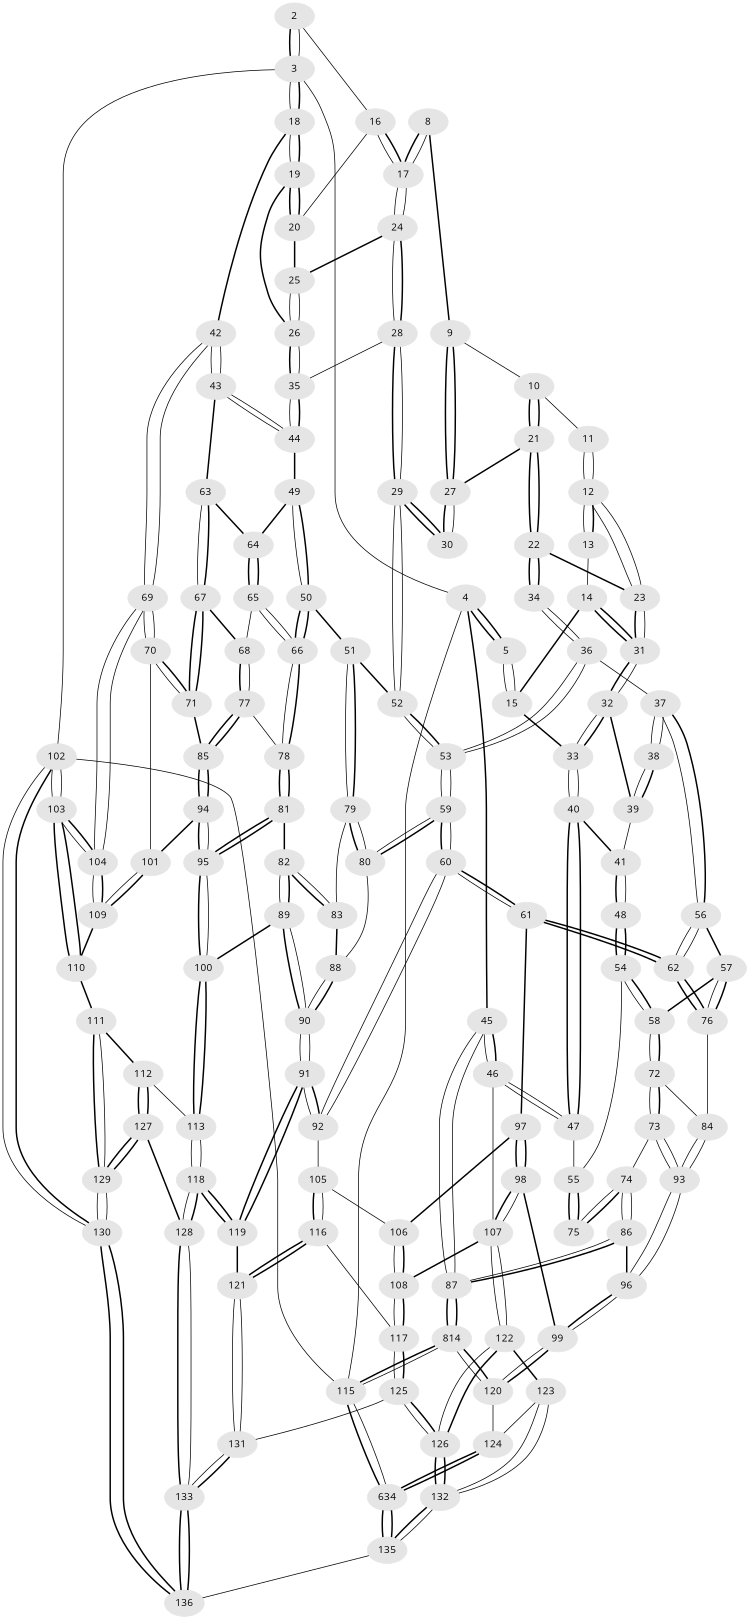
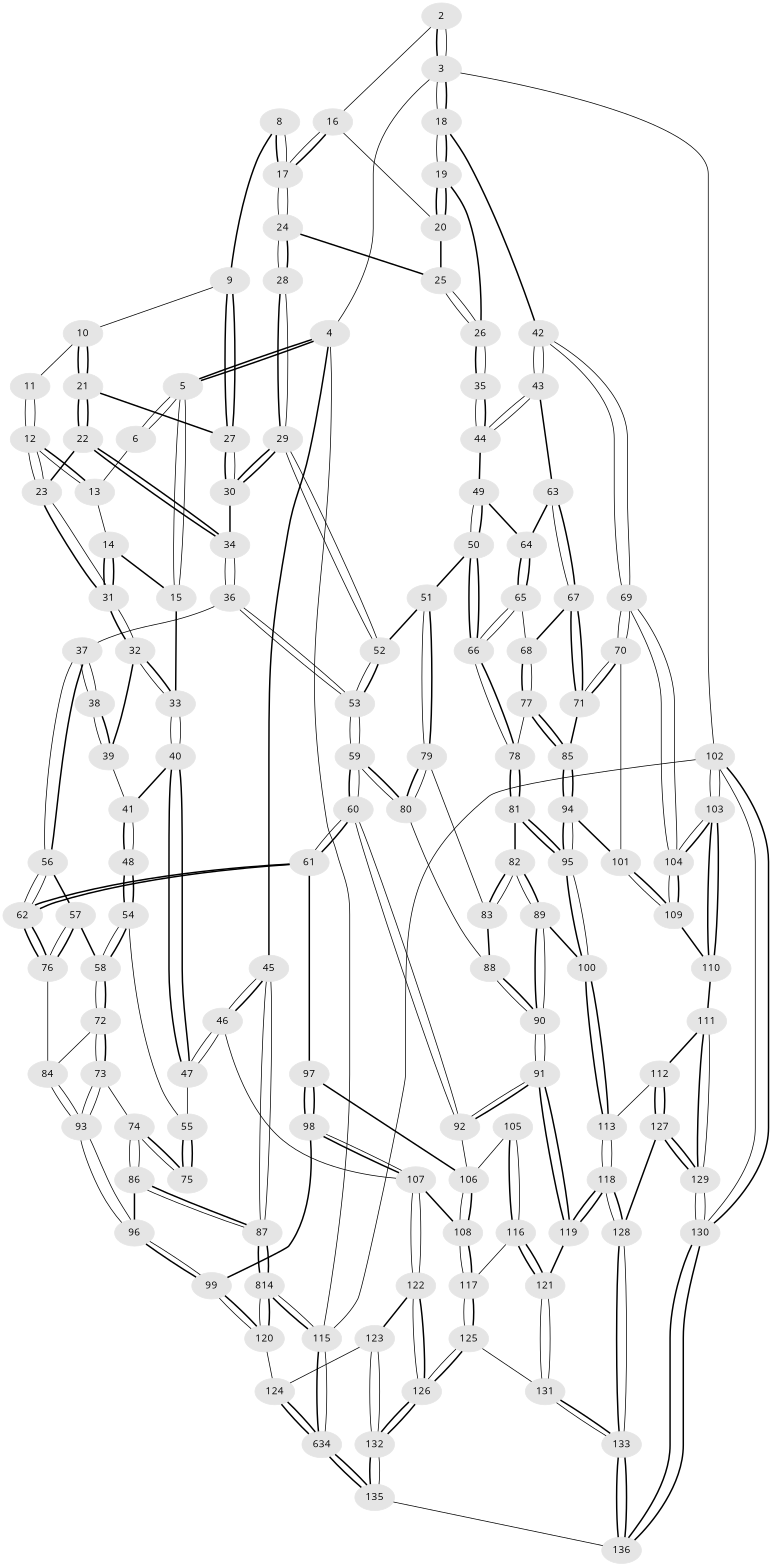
edge "28" -- "35": removed
node "6": added
edge "30" -- "34": added
edge "92" -- "105": now "92" -- "106"
